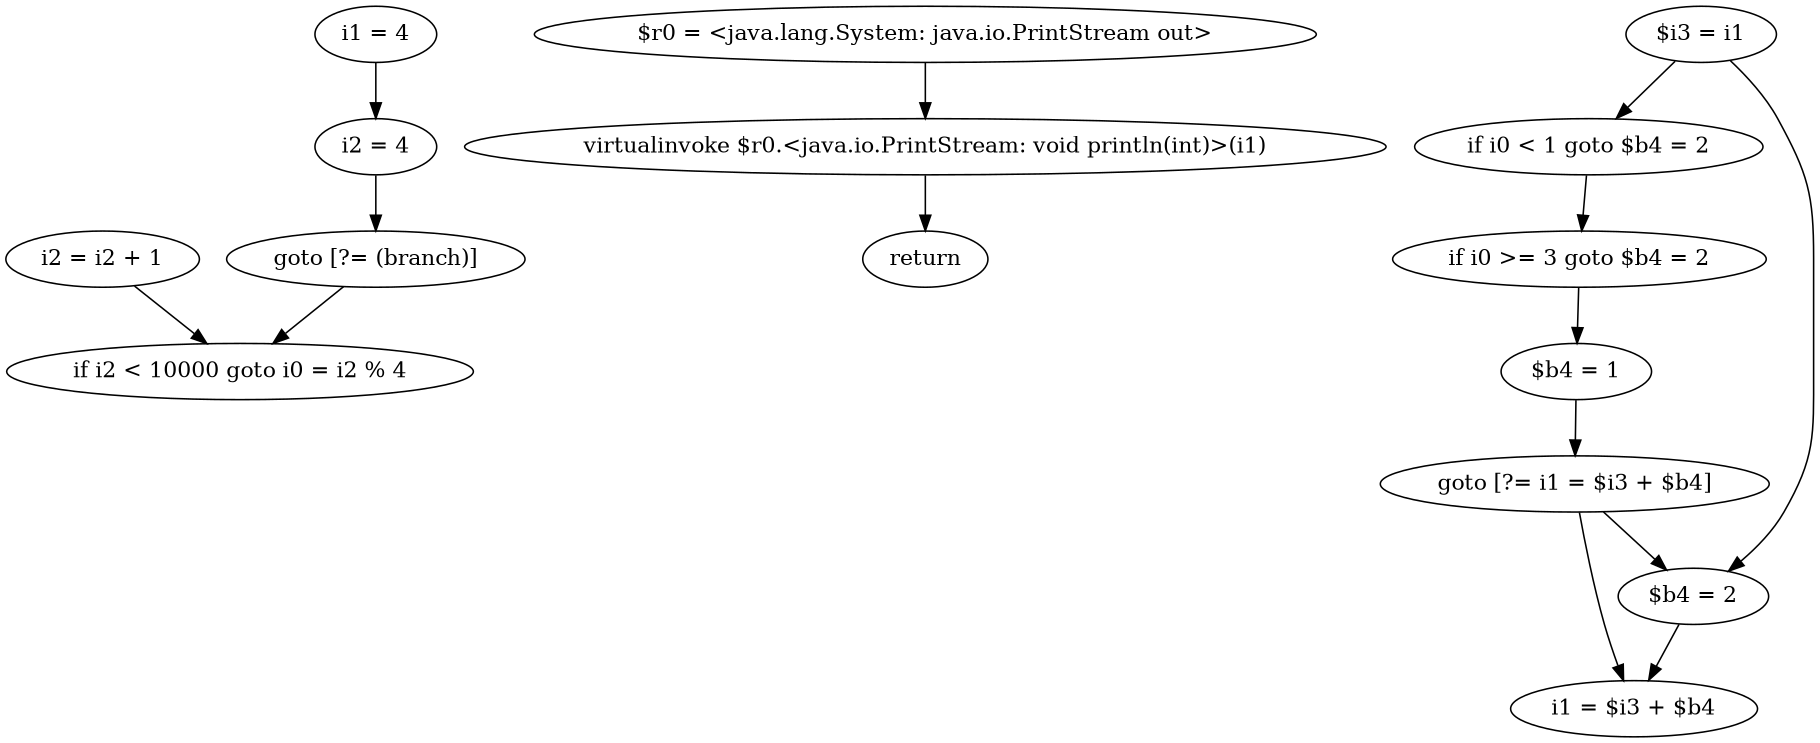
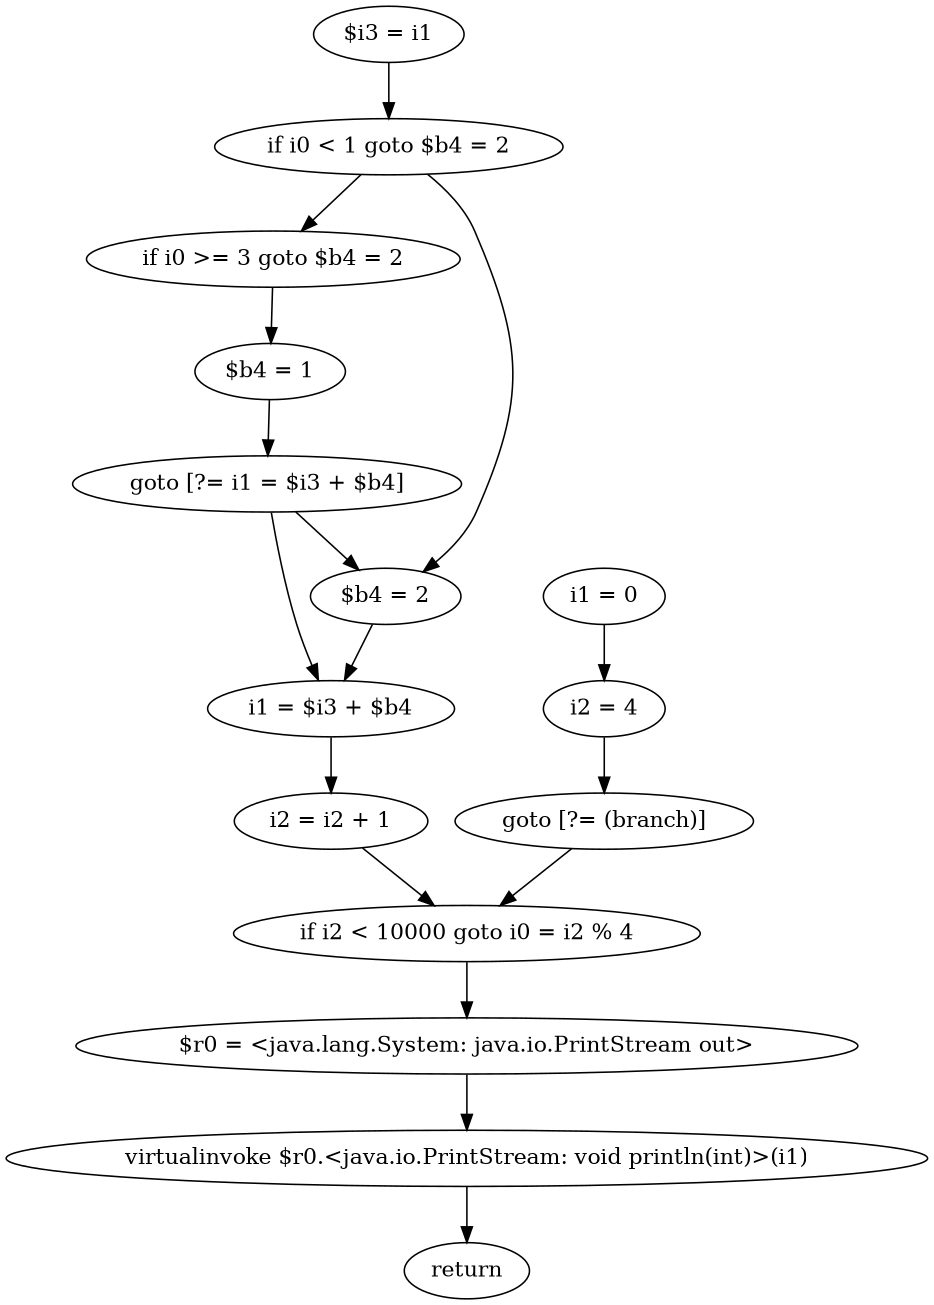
node "i1 = 4": label "i1 = 4" -> "i1 = 0"
edge "$i3 = i1" -> "$b4 = 2": now "if i0 < 1 goto $b4 = 2" -> "$b4 = 2"
edge "i1 = $i3 + $b4" -> "i2 = i2 + 1": added
edge "if i2 < 10000 goto i0 = i2 % 4" -> "$r0 = <java.lang.System: java.io.PrintStream out>": added
